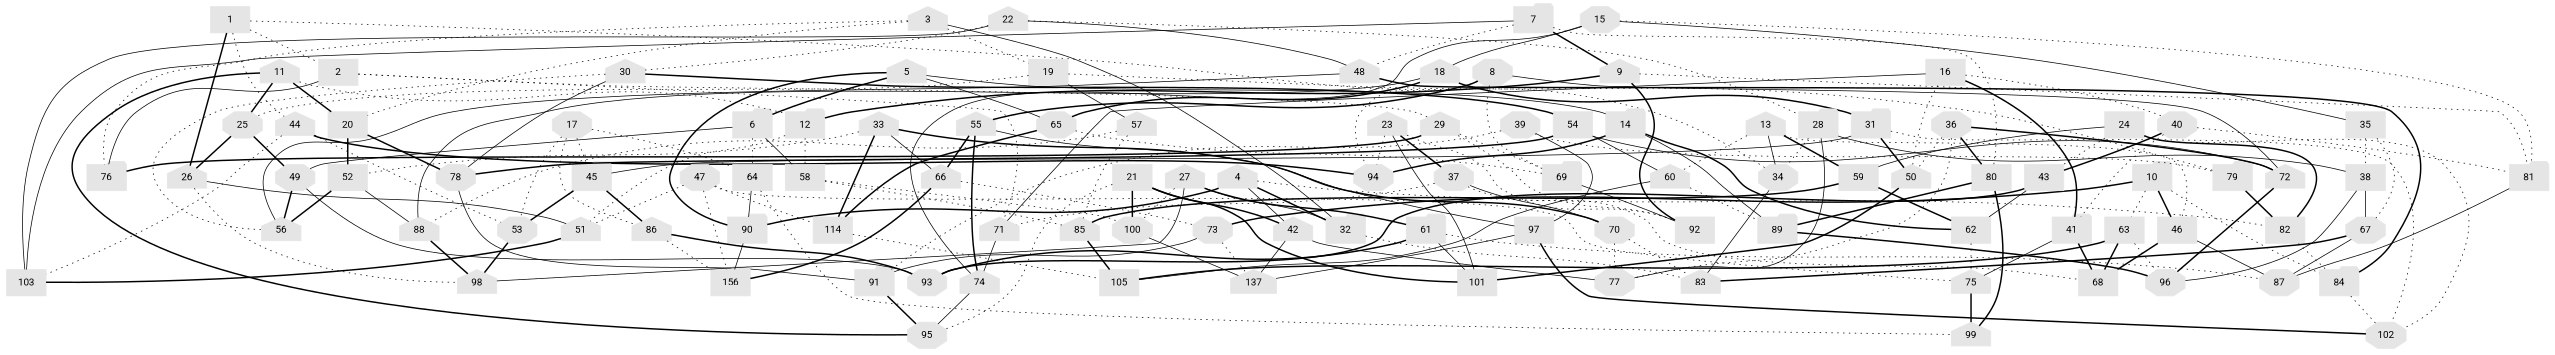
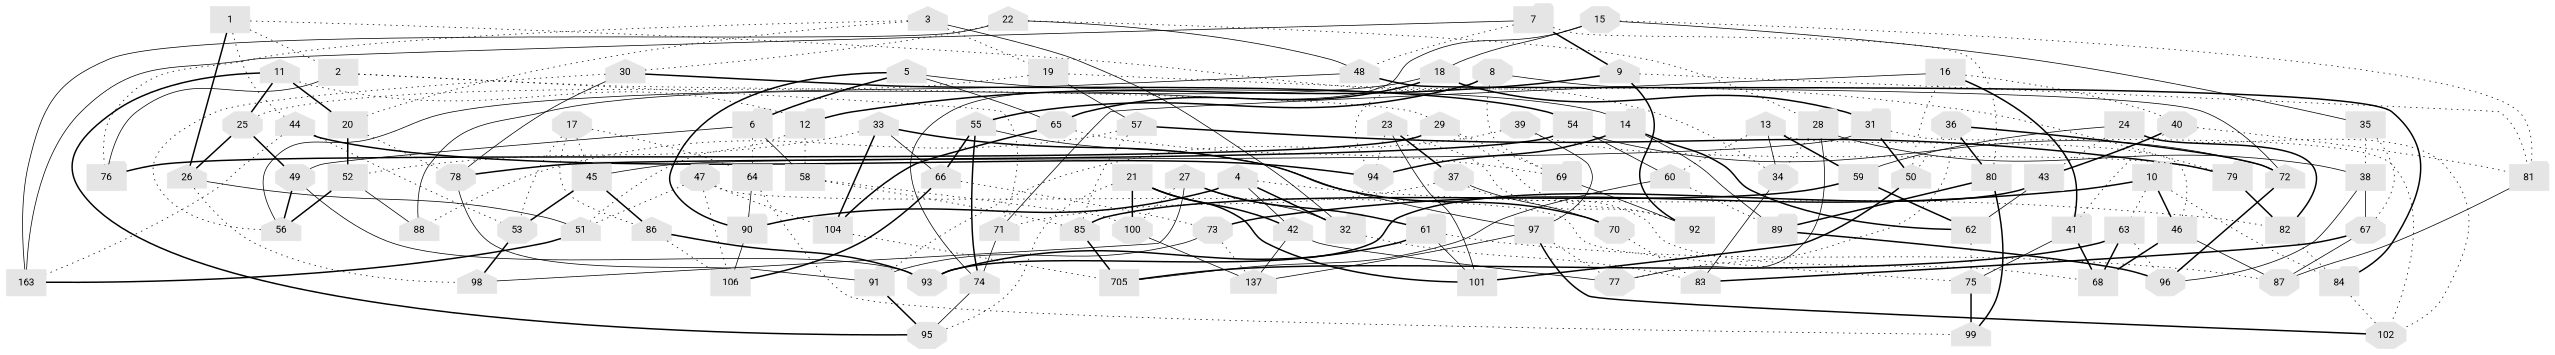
edge "57" -- "79": added
edge "20" -- "78": style bold -> dotted
node "114": label "114" -> "104"
edge "70" -- "77": now "97" -- "77"
edge "88" -- "98": removed
node "103": label "103" -> "163"
node "156": label "156" -> "106"
node "105": label "105" -> "705"
